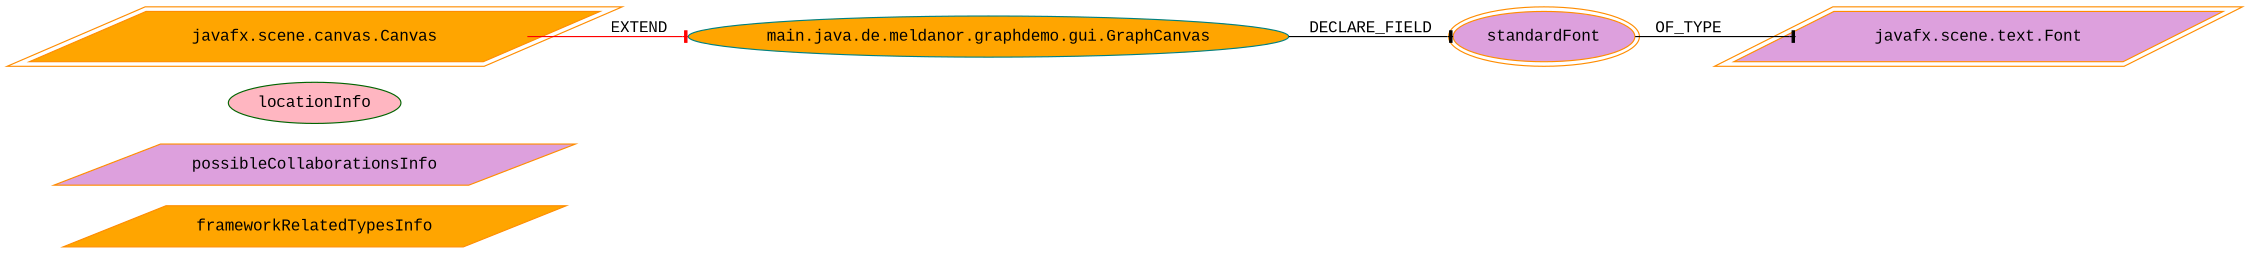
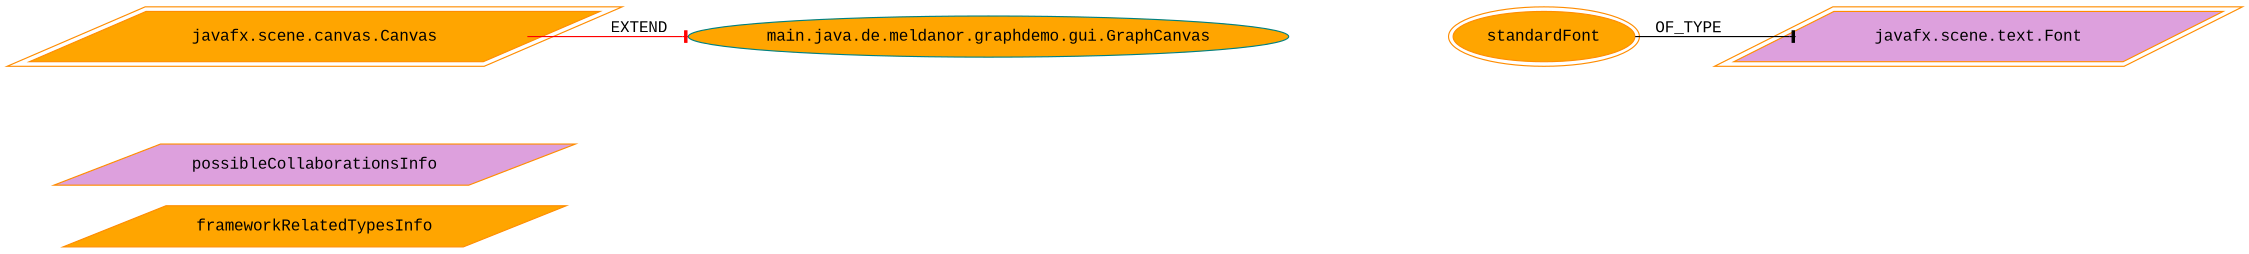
edge "main.java.de.meldanor.graphdemo.gui.GraphCanvas" -> "standardFont": removed, label "DECLARE_FIELD"
node "standardFont": fillcolor plum -> orange
node "locationInfo": removed
